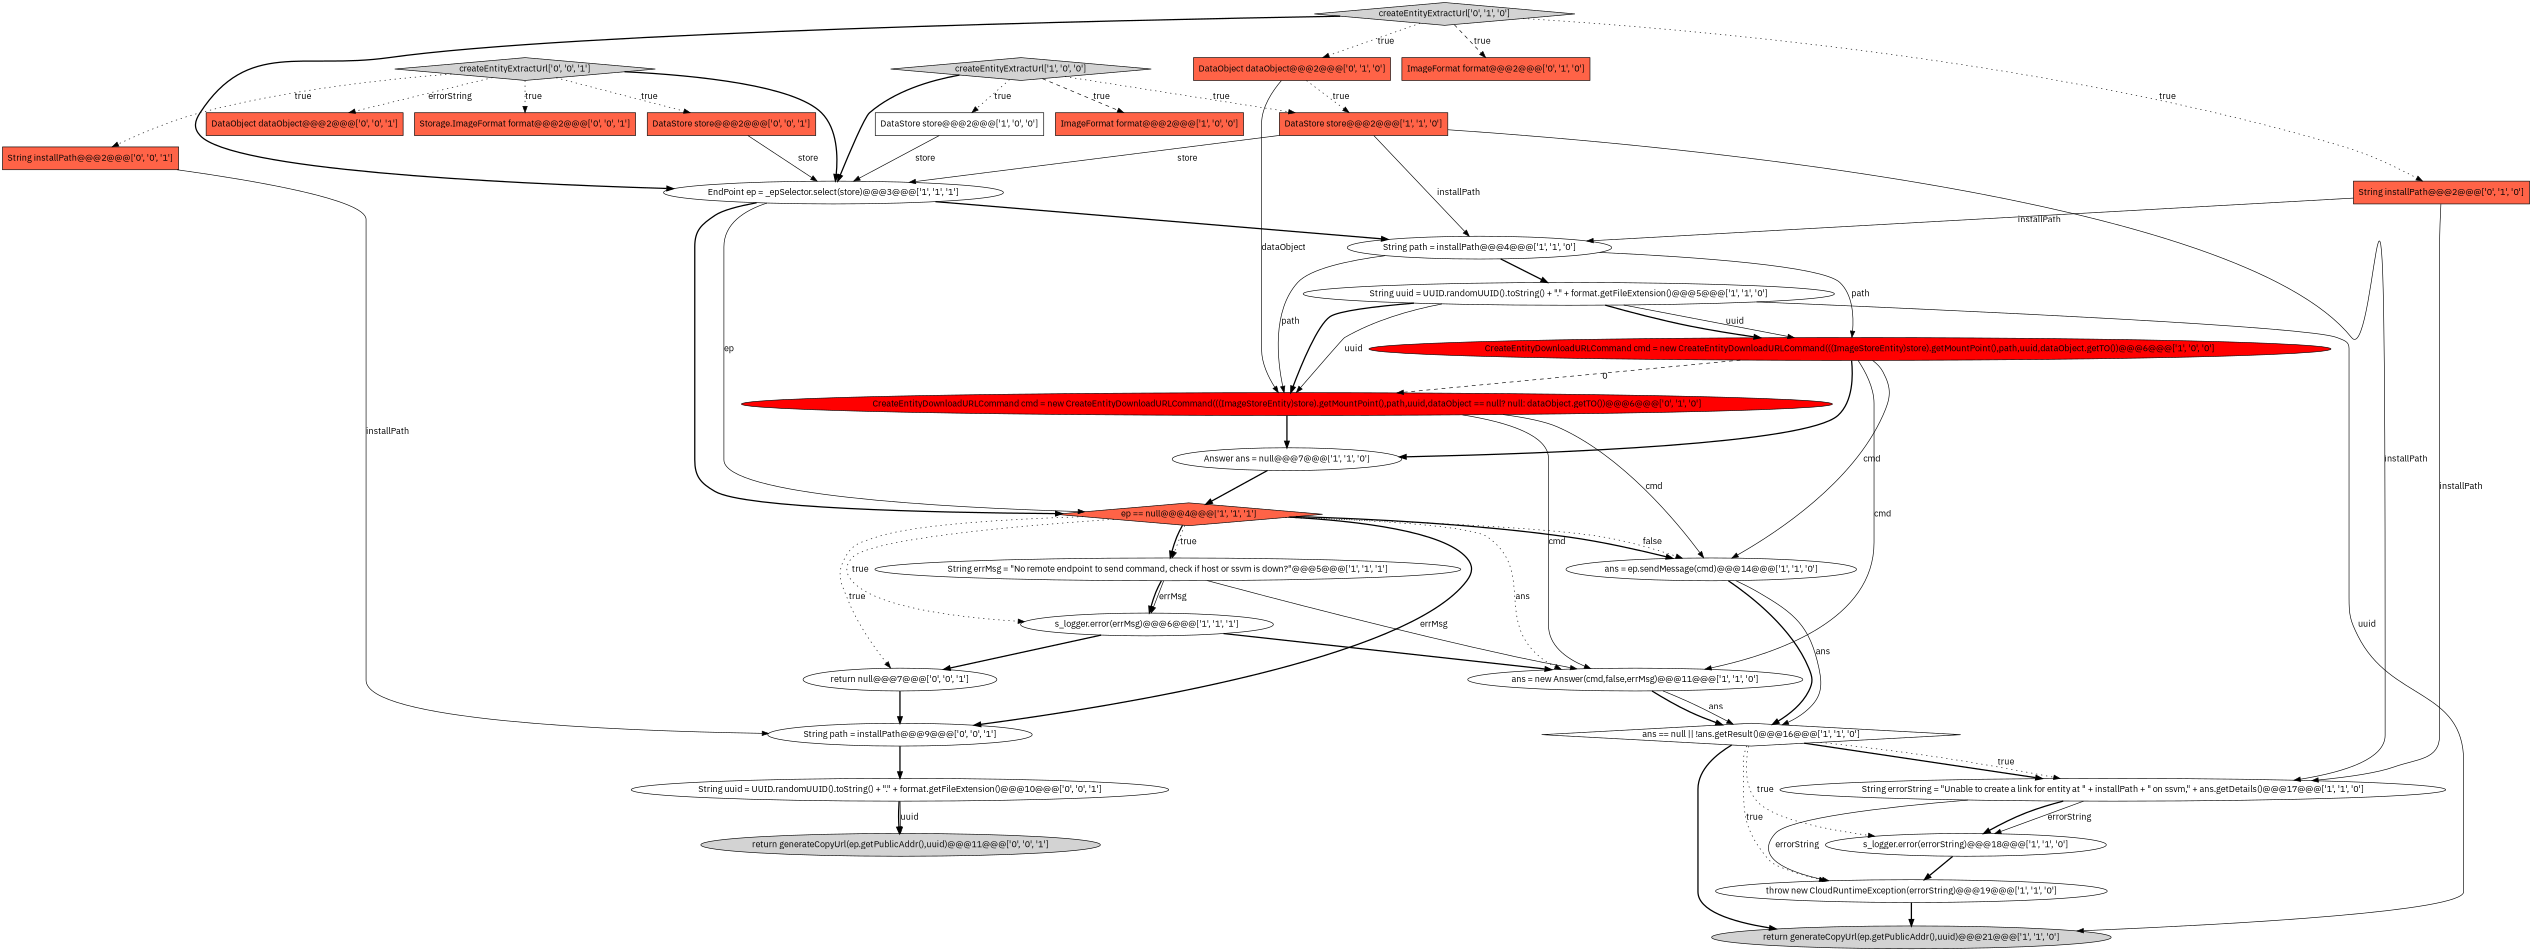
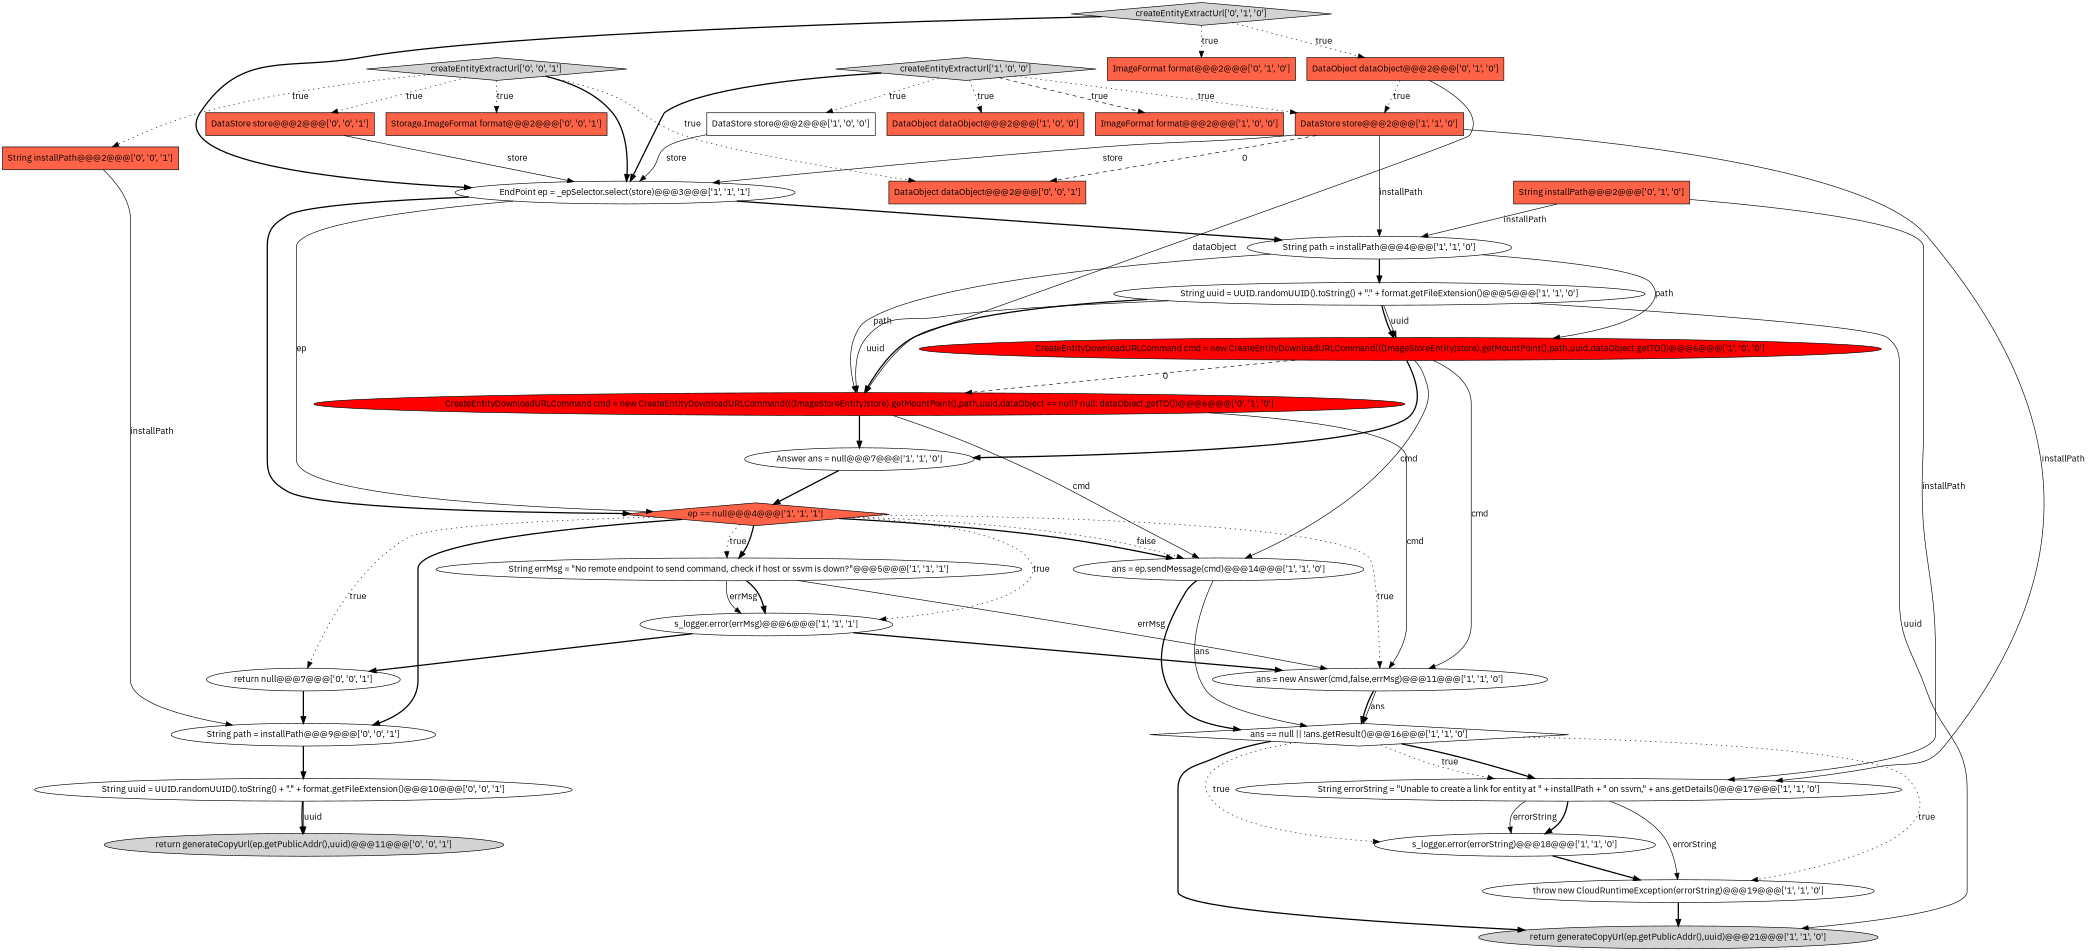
edge "createEntityExtractUrl['0', '1', '0']" -> "ImageFormat format@@@2@@@['0', '1', '0']": style dashed -> dotted
edge "createEntityExtractUrl['0', '1', '0']" -> "String installPath@@@2@@@['0', '1', '0']": removed, label "true"
edge "createEntityExtractUrl['0', '0', '1']" -> "DataObject dataObject@@@2@@@['0', '0', '1']": label "errorString" -> "true"
node "DataObject dataObject@@@2@@@['1', '0', '0']": added
edge "DataStore store@@@2@@@['1', '1', '0']" -> "DataObject dataObject@@@2@@@['0', '0', '1']": added, label "0"
edge "ep == null@@@4@@@['1', '1', '1']" -> "ans = new Answer(cmd,false,errMsg)@@@11@@@['1', '1', '0']": label "ans" -> "true"
